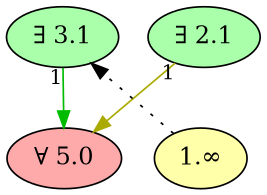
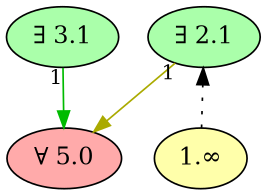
edge "1.∞" -> "∃ 3.1": now "1.∞" -> "∃ 2.1"
